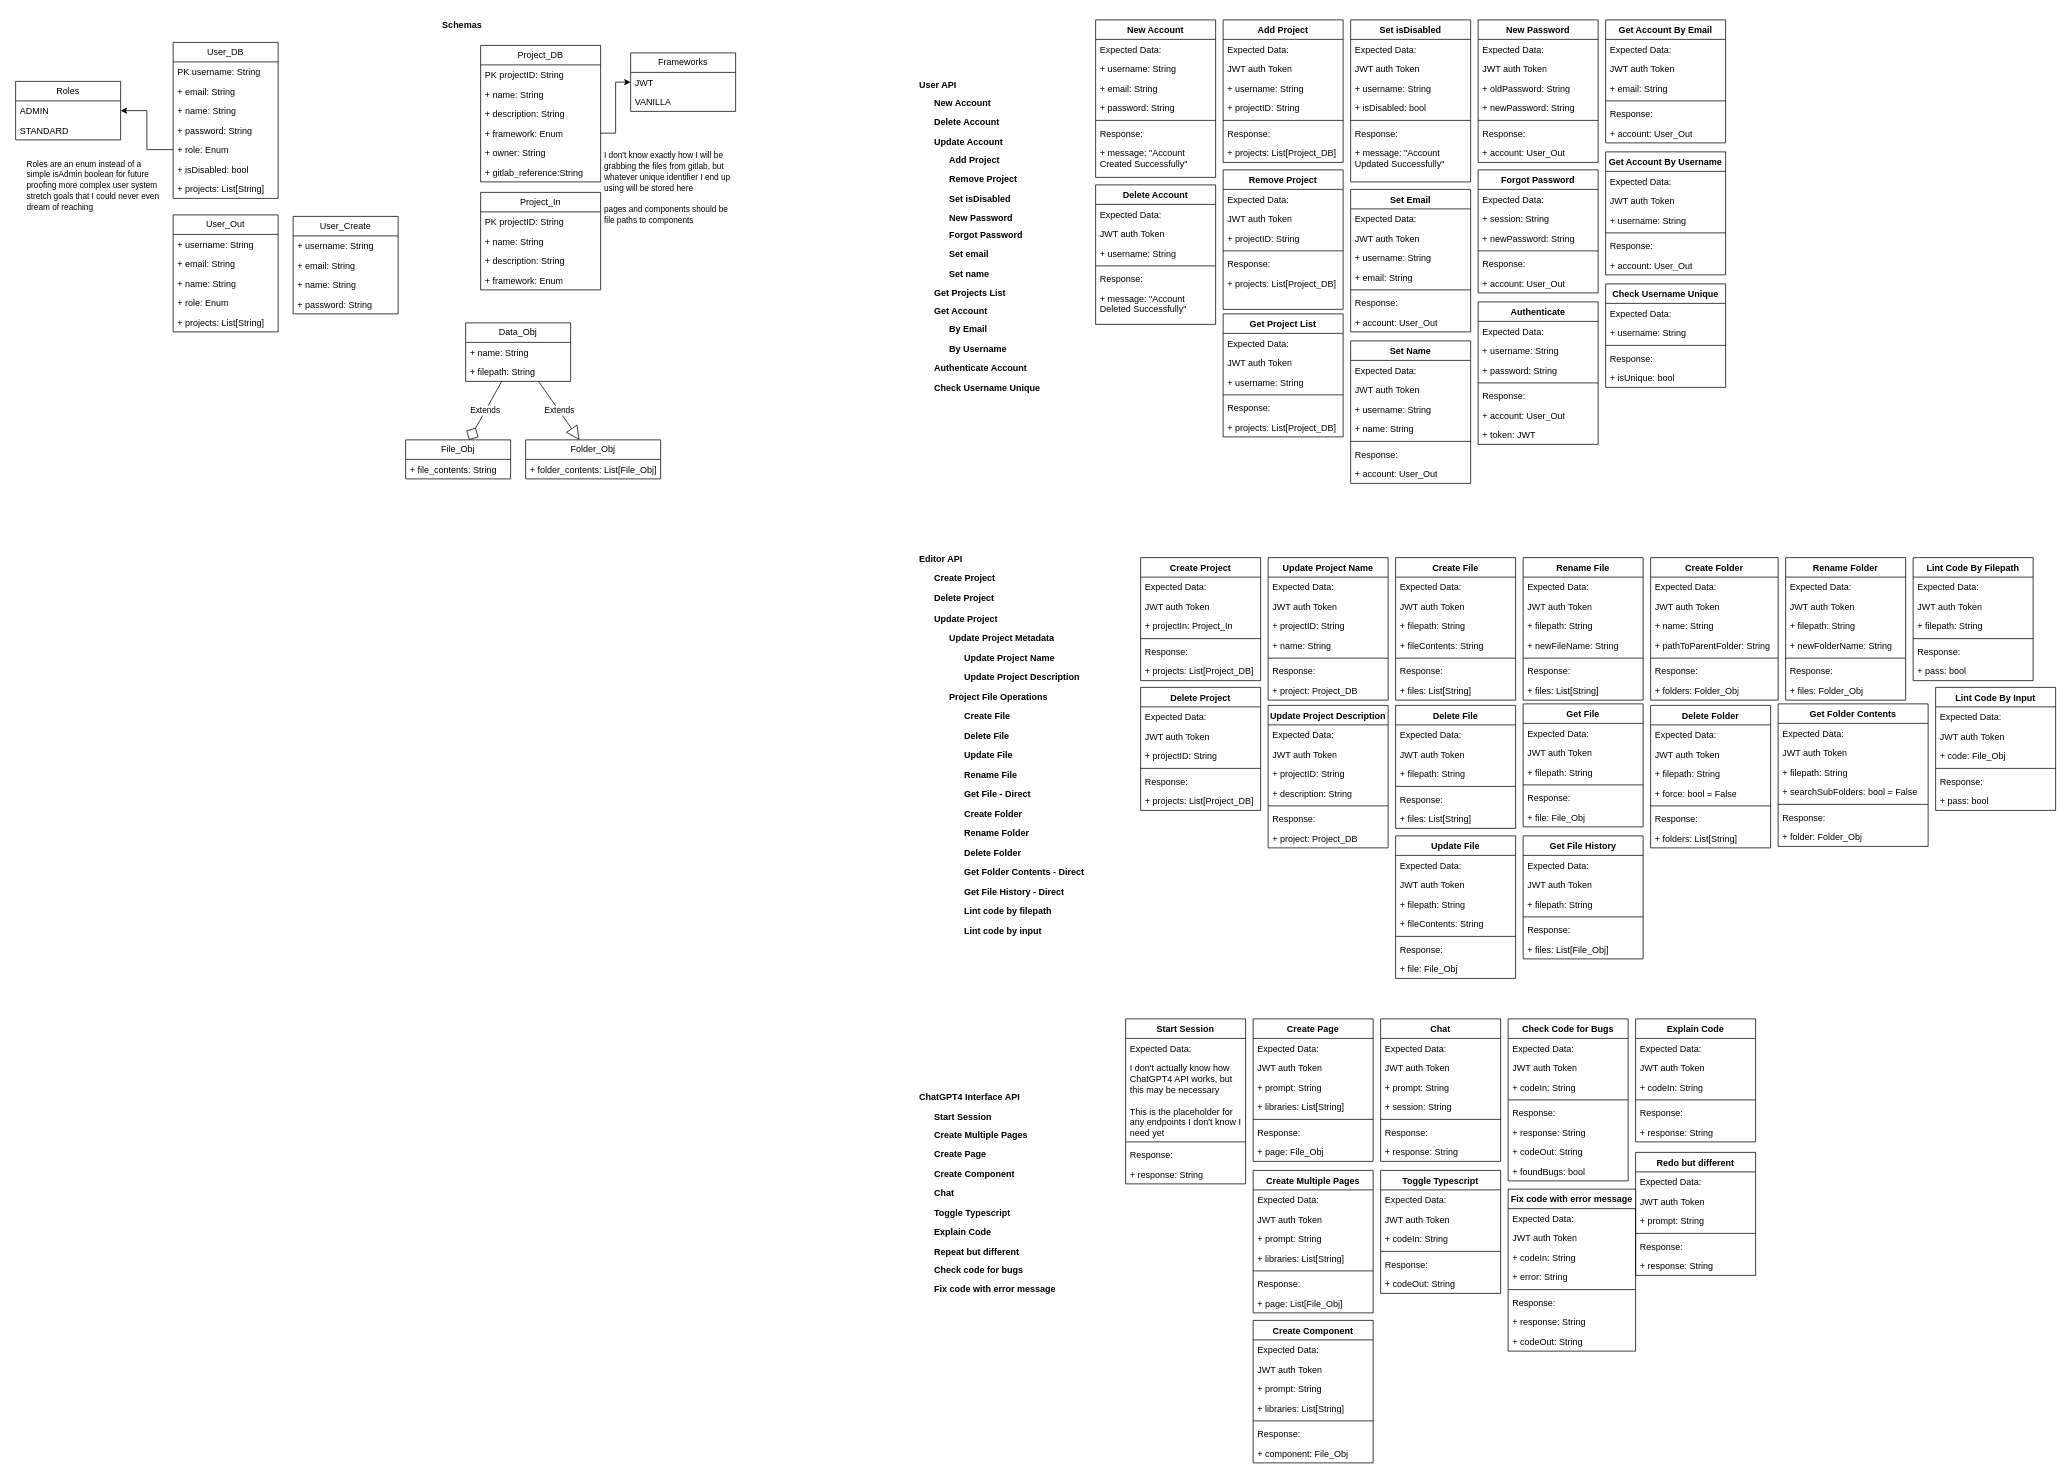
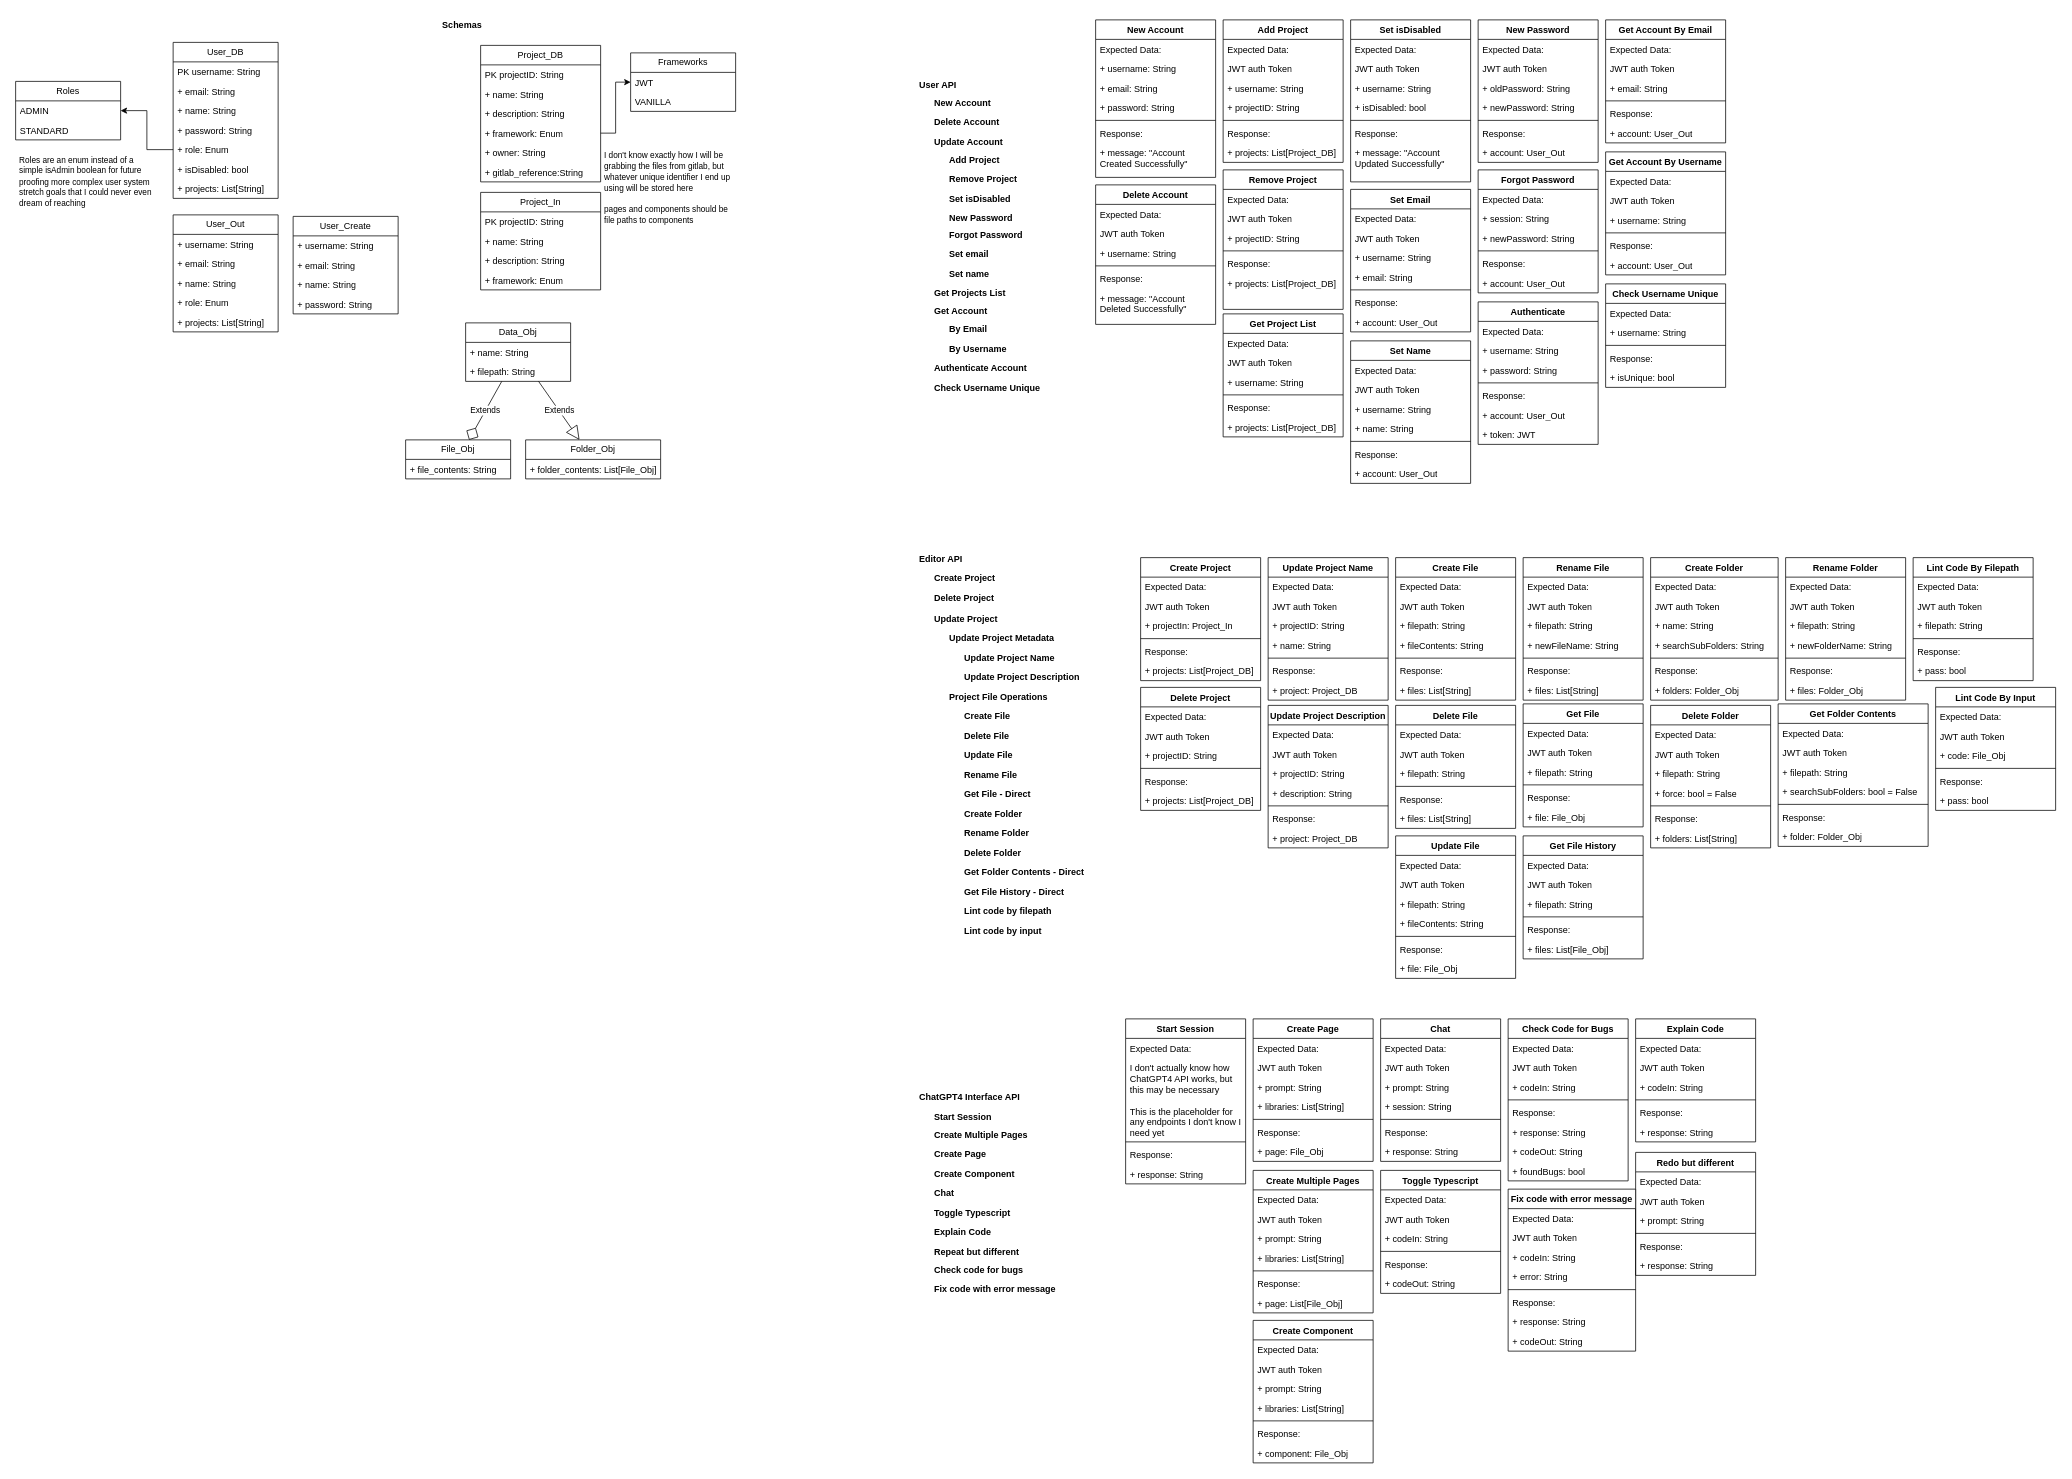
node "Roles are an enum instead of a simple isAdmin boolean for future proofing more complex user system stretch goals that I could never even dream of reaching": moved (94, 200) -> (87, 196)
node "+ pathToParentFolder: String": label "+ pathToParentFolder: String" -> "+ searchSubFolders: String"
